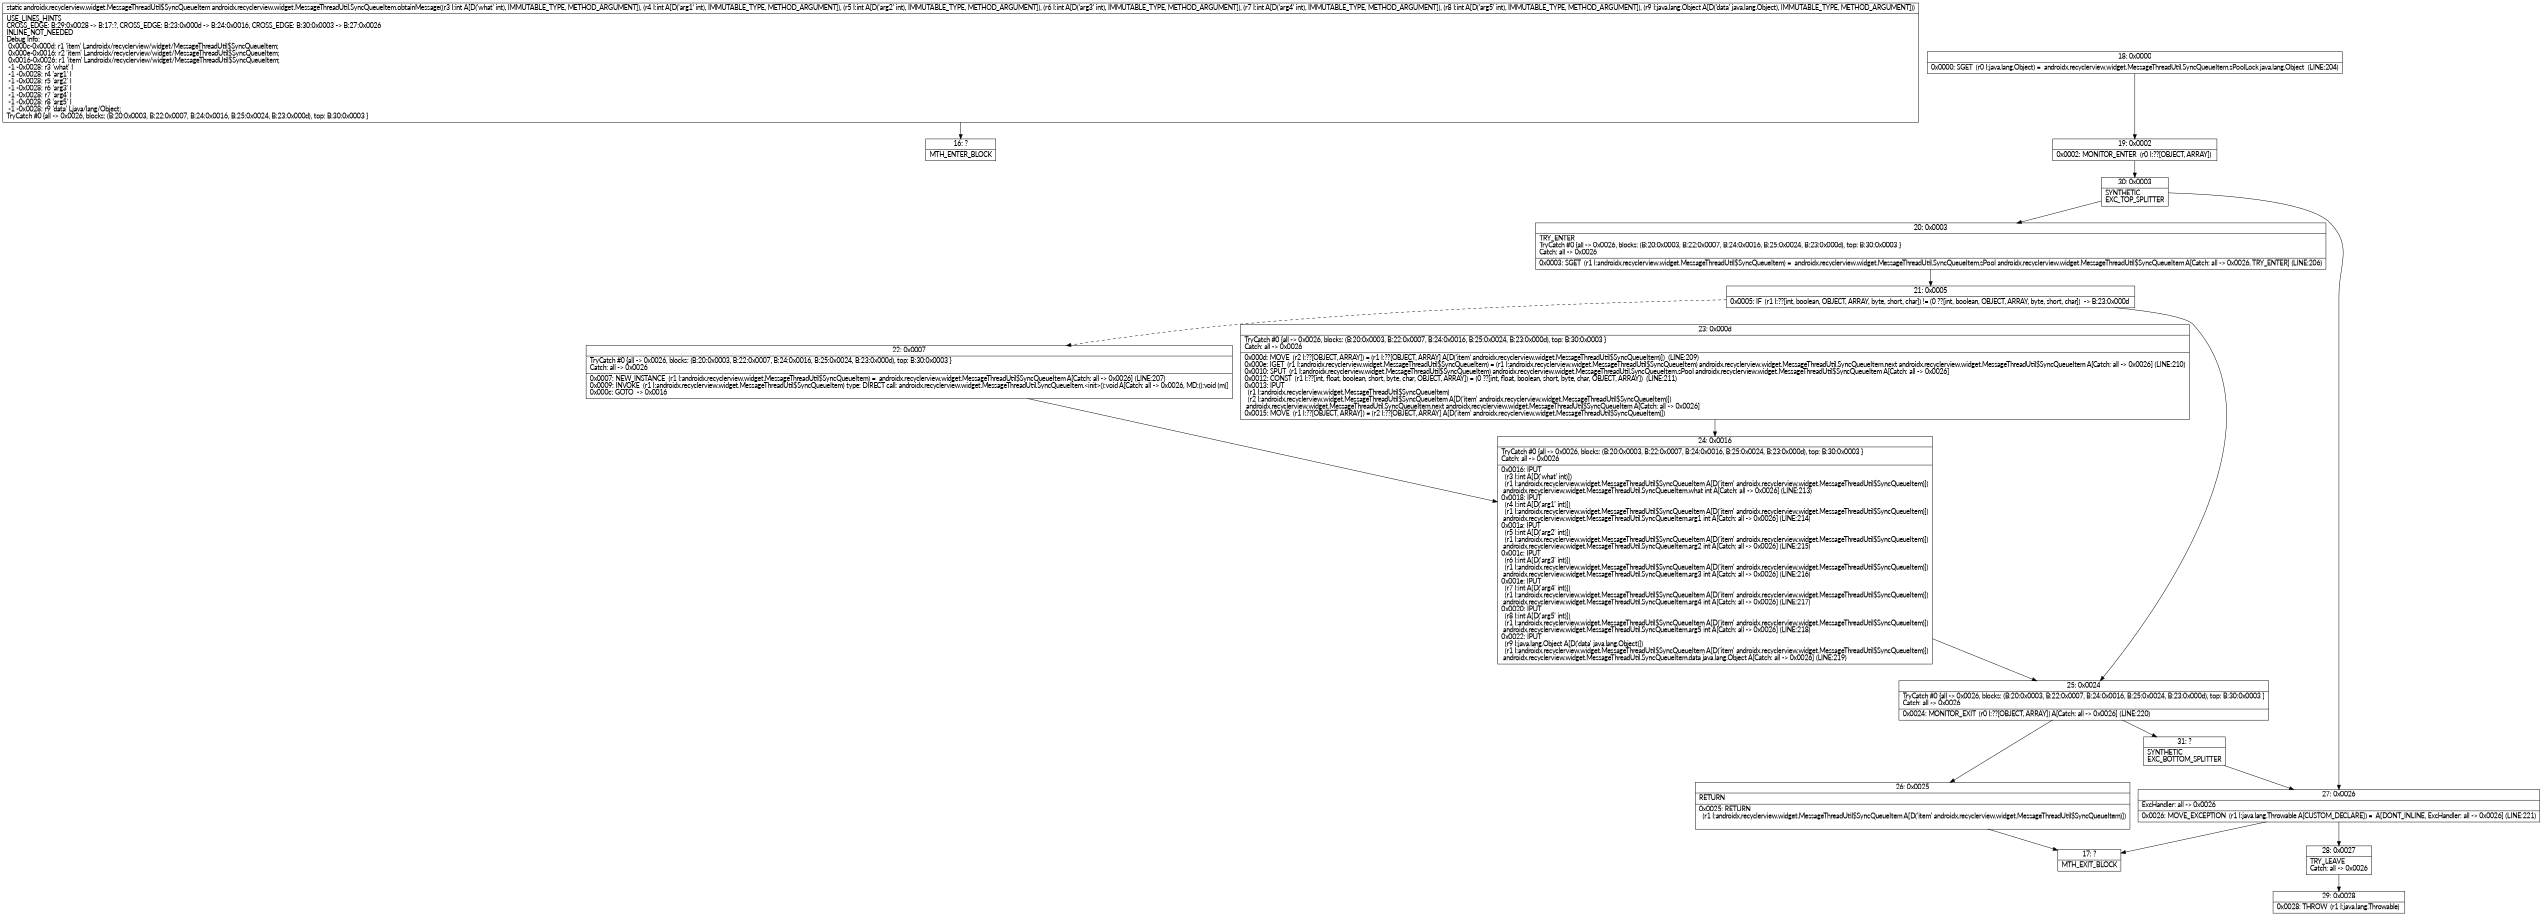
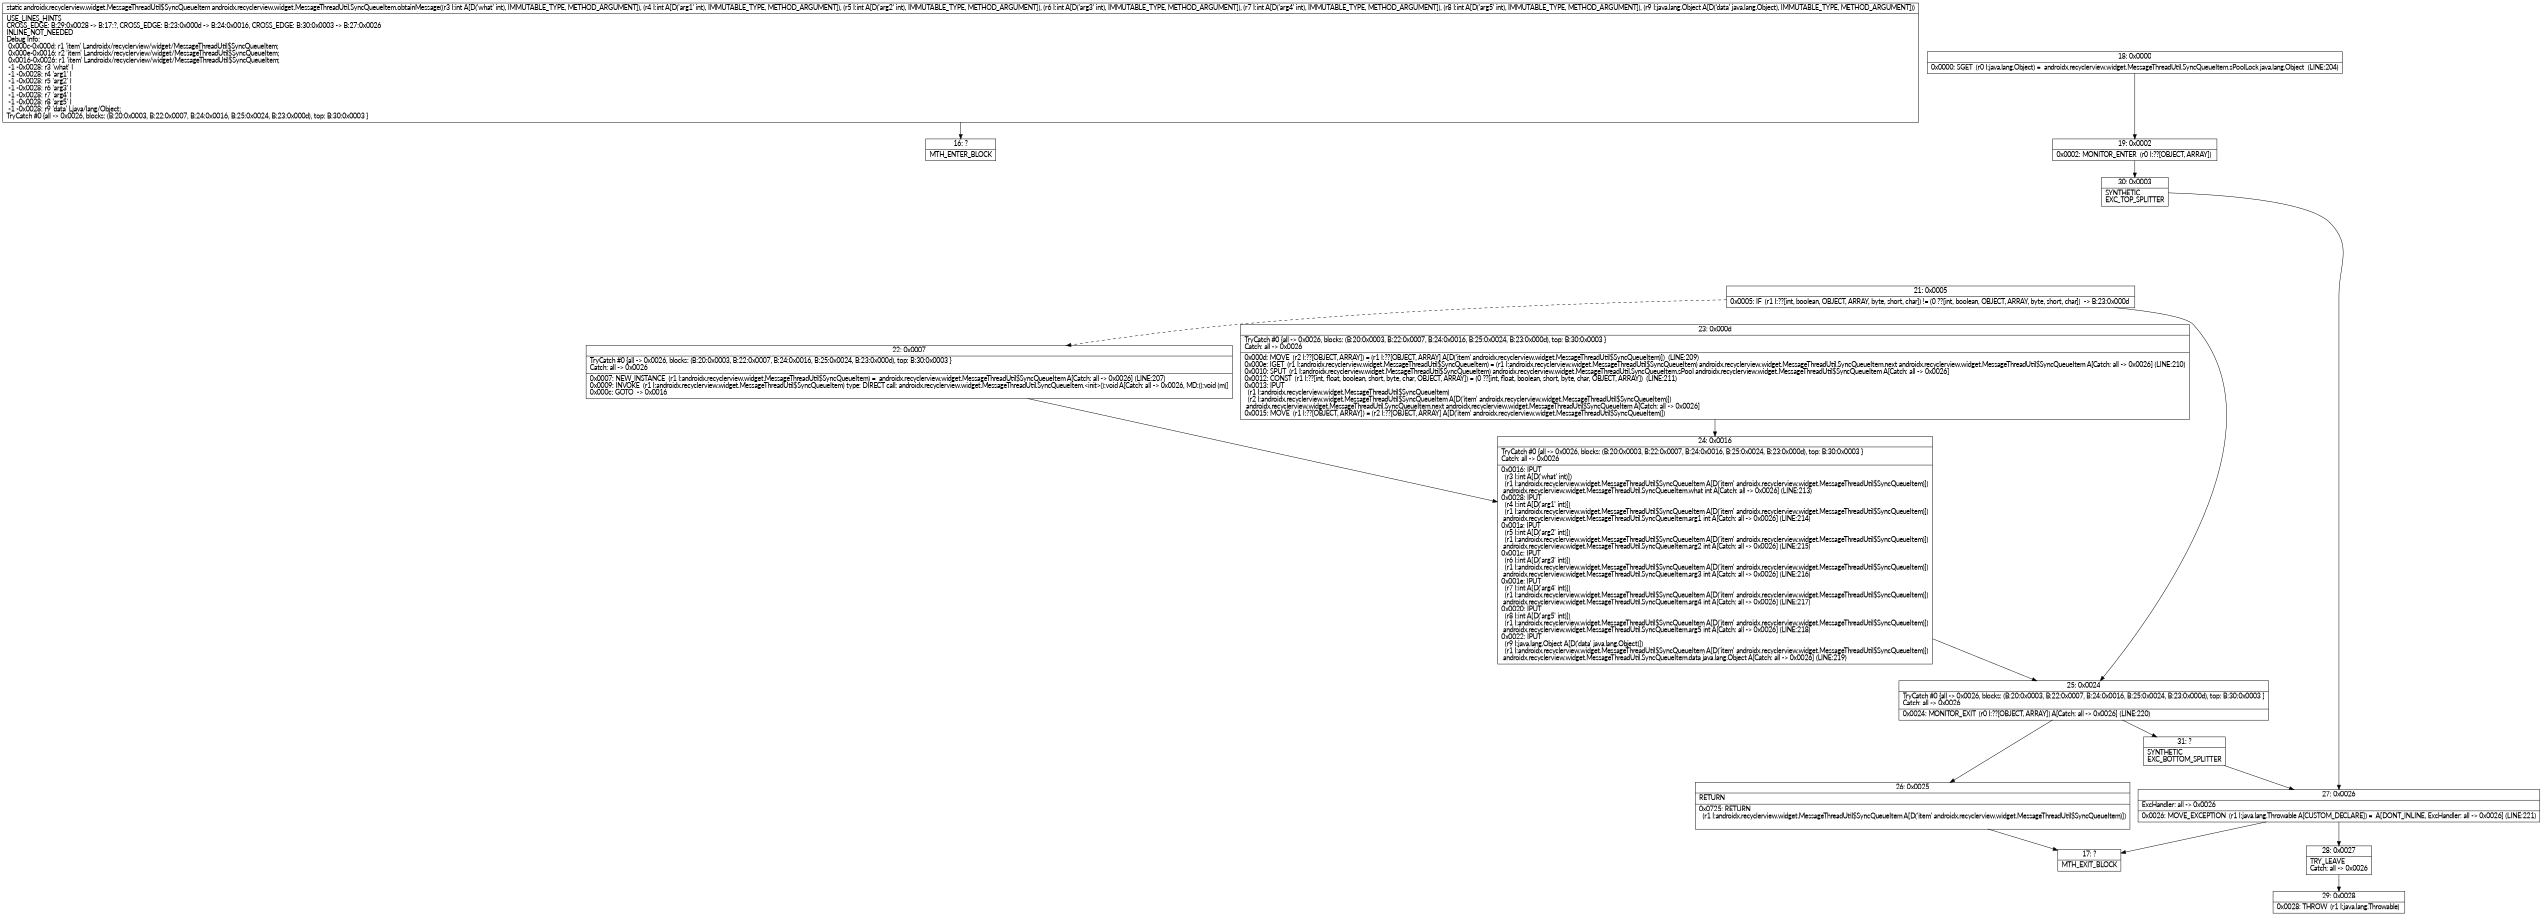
node "20: 0x0003": removed
node "24: 0x0016": text "0x0018: IPUT" -> "0x0028: IPUT"
node "26: 0x0025": text "0x0025: RETURN" -> "0x0725: RETURN"
